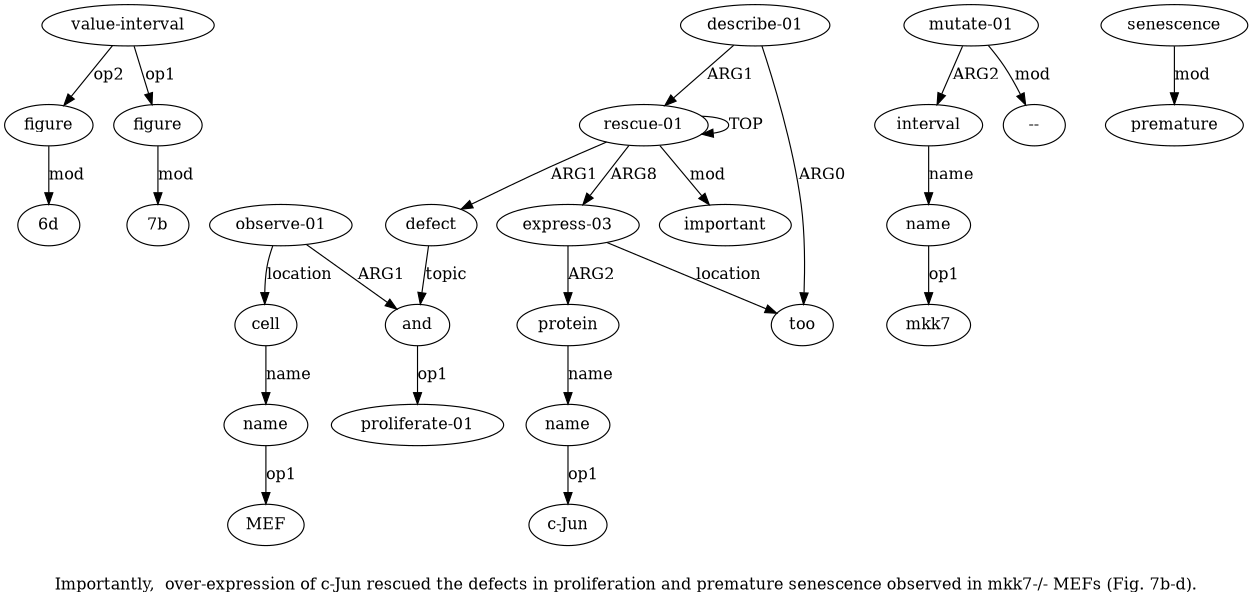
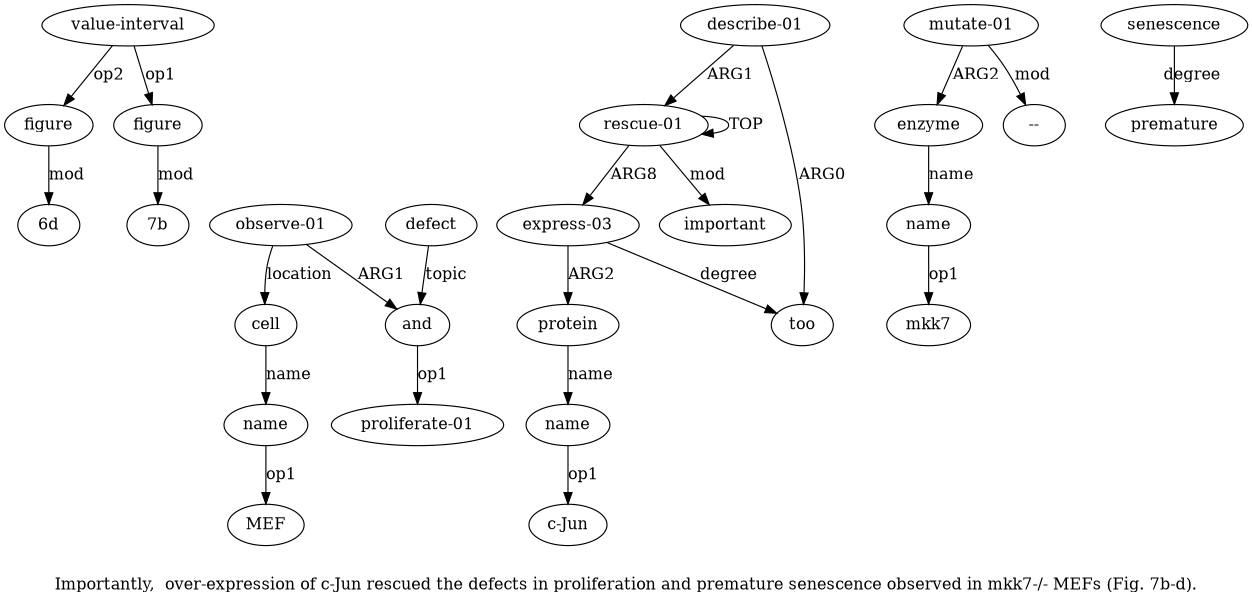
edge "senescence" -> "premature": label "mod" -> "degree"
node "interval": label "interval" -> "enzyme"
edge "rescue-01" -> "defect": removed, label "ARG1"
edge "express-03" -> "too": label "location" -> "degree"
